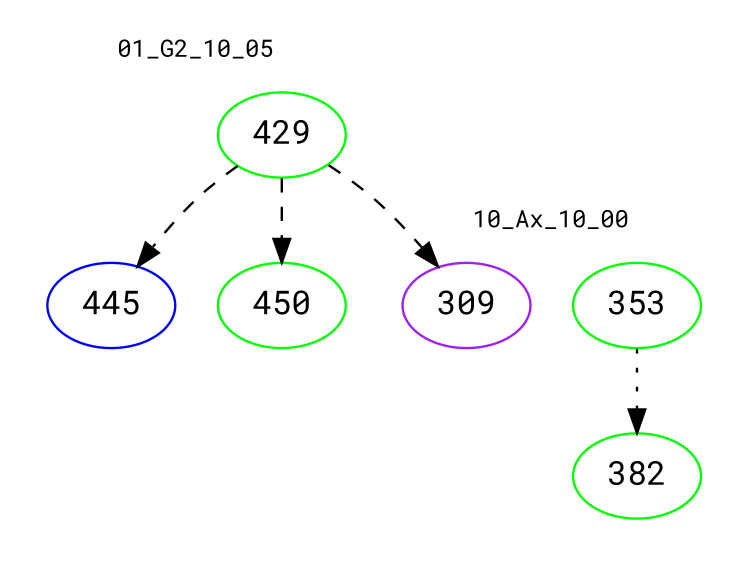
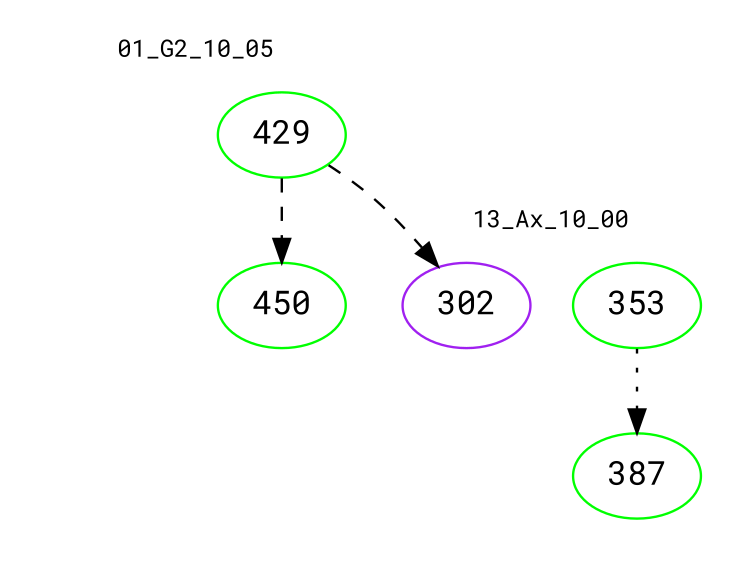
cluster "10_Ax_10_00": label "10_Ax_10_00" -> "13_Ax_10_00"
node "445": removed
node "309": label "309" -> "302"
node "382": label "382" -> "387"
